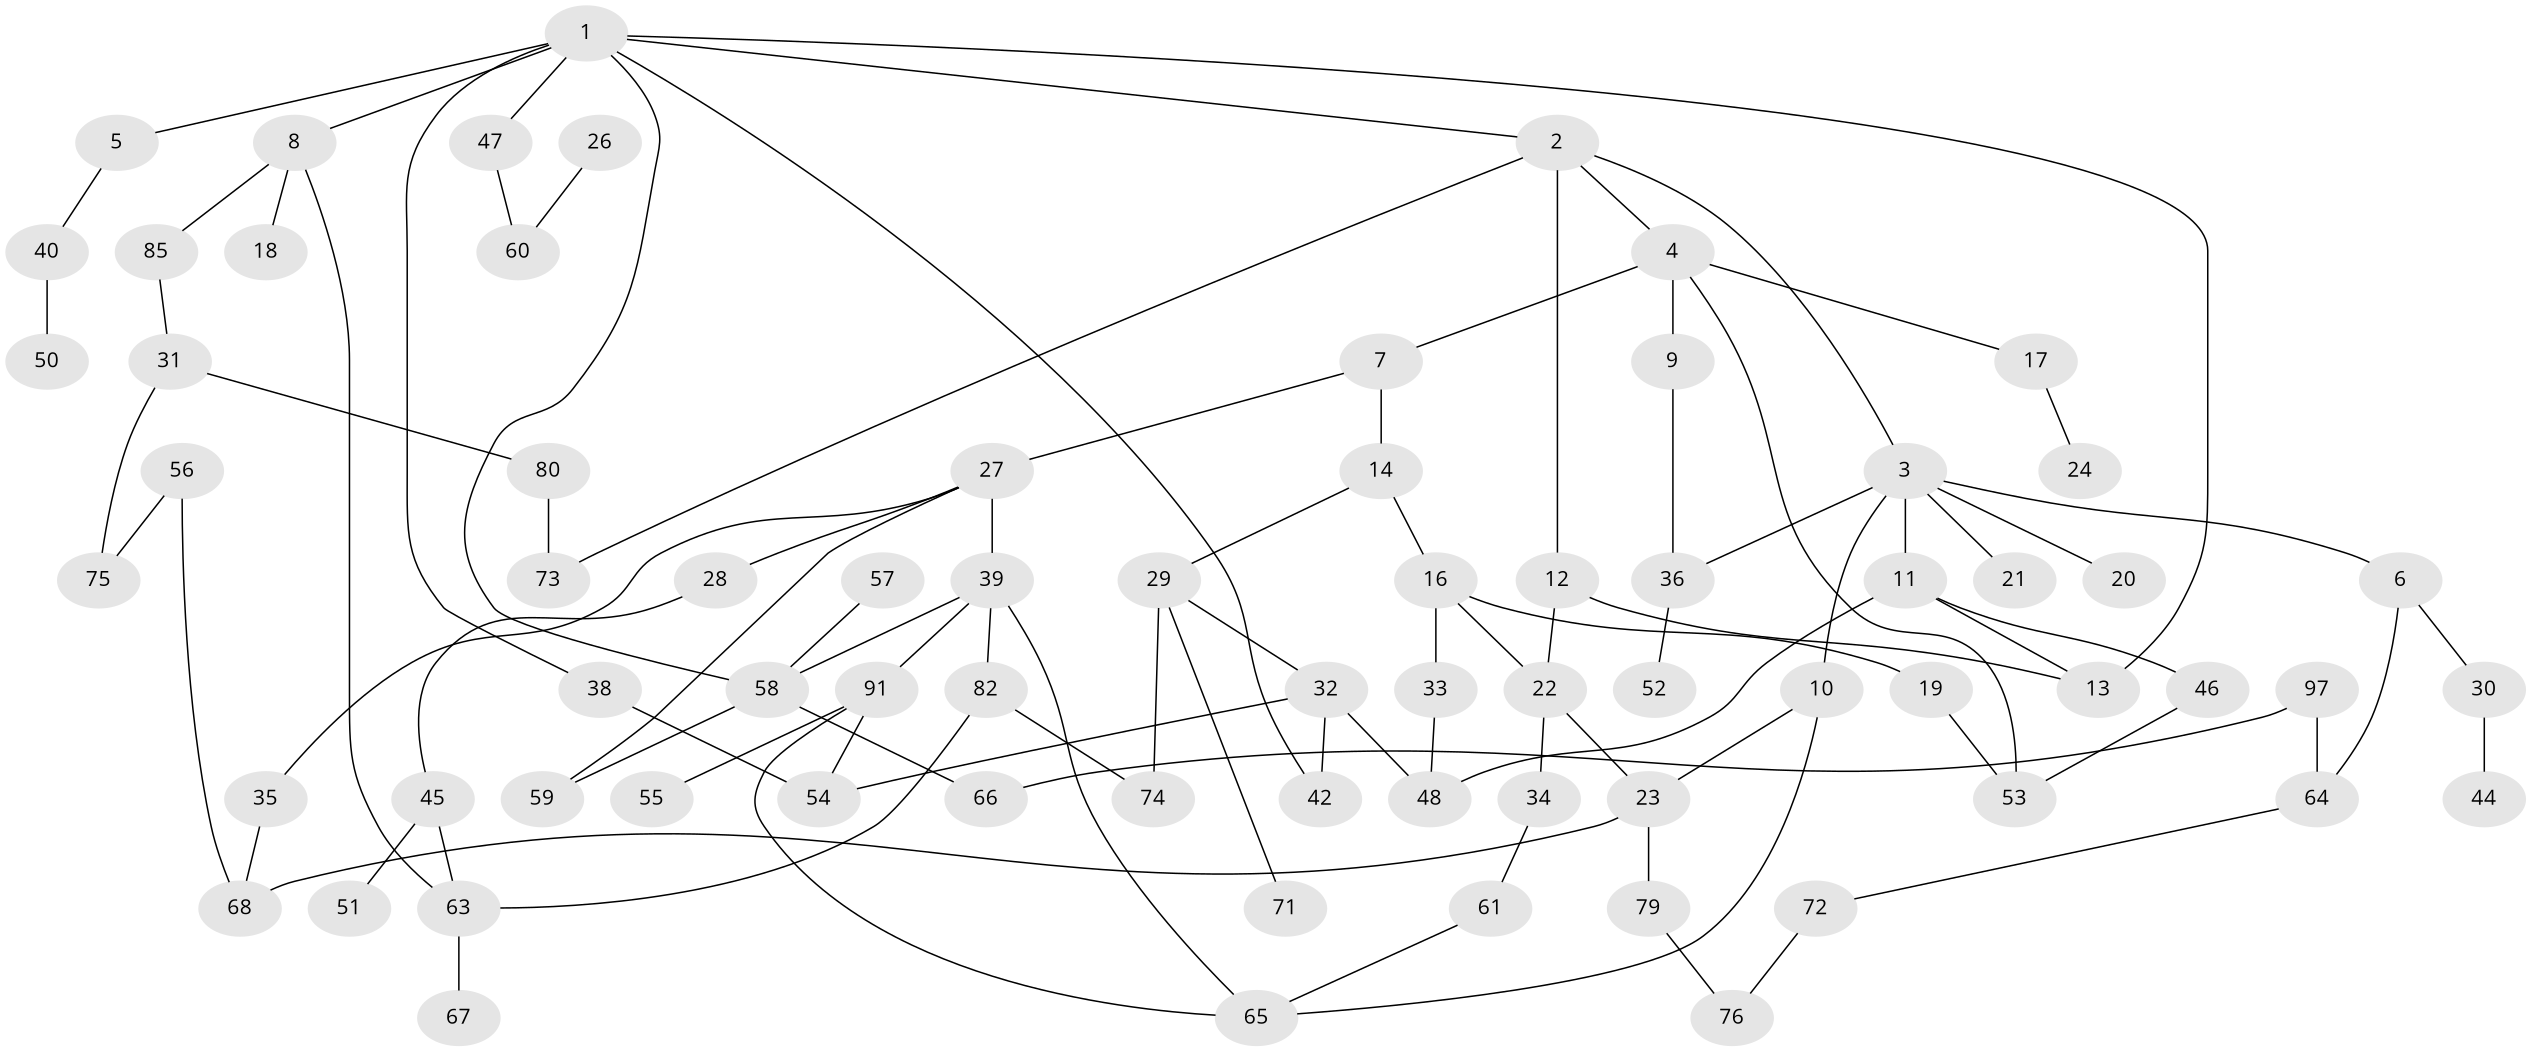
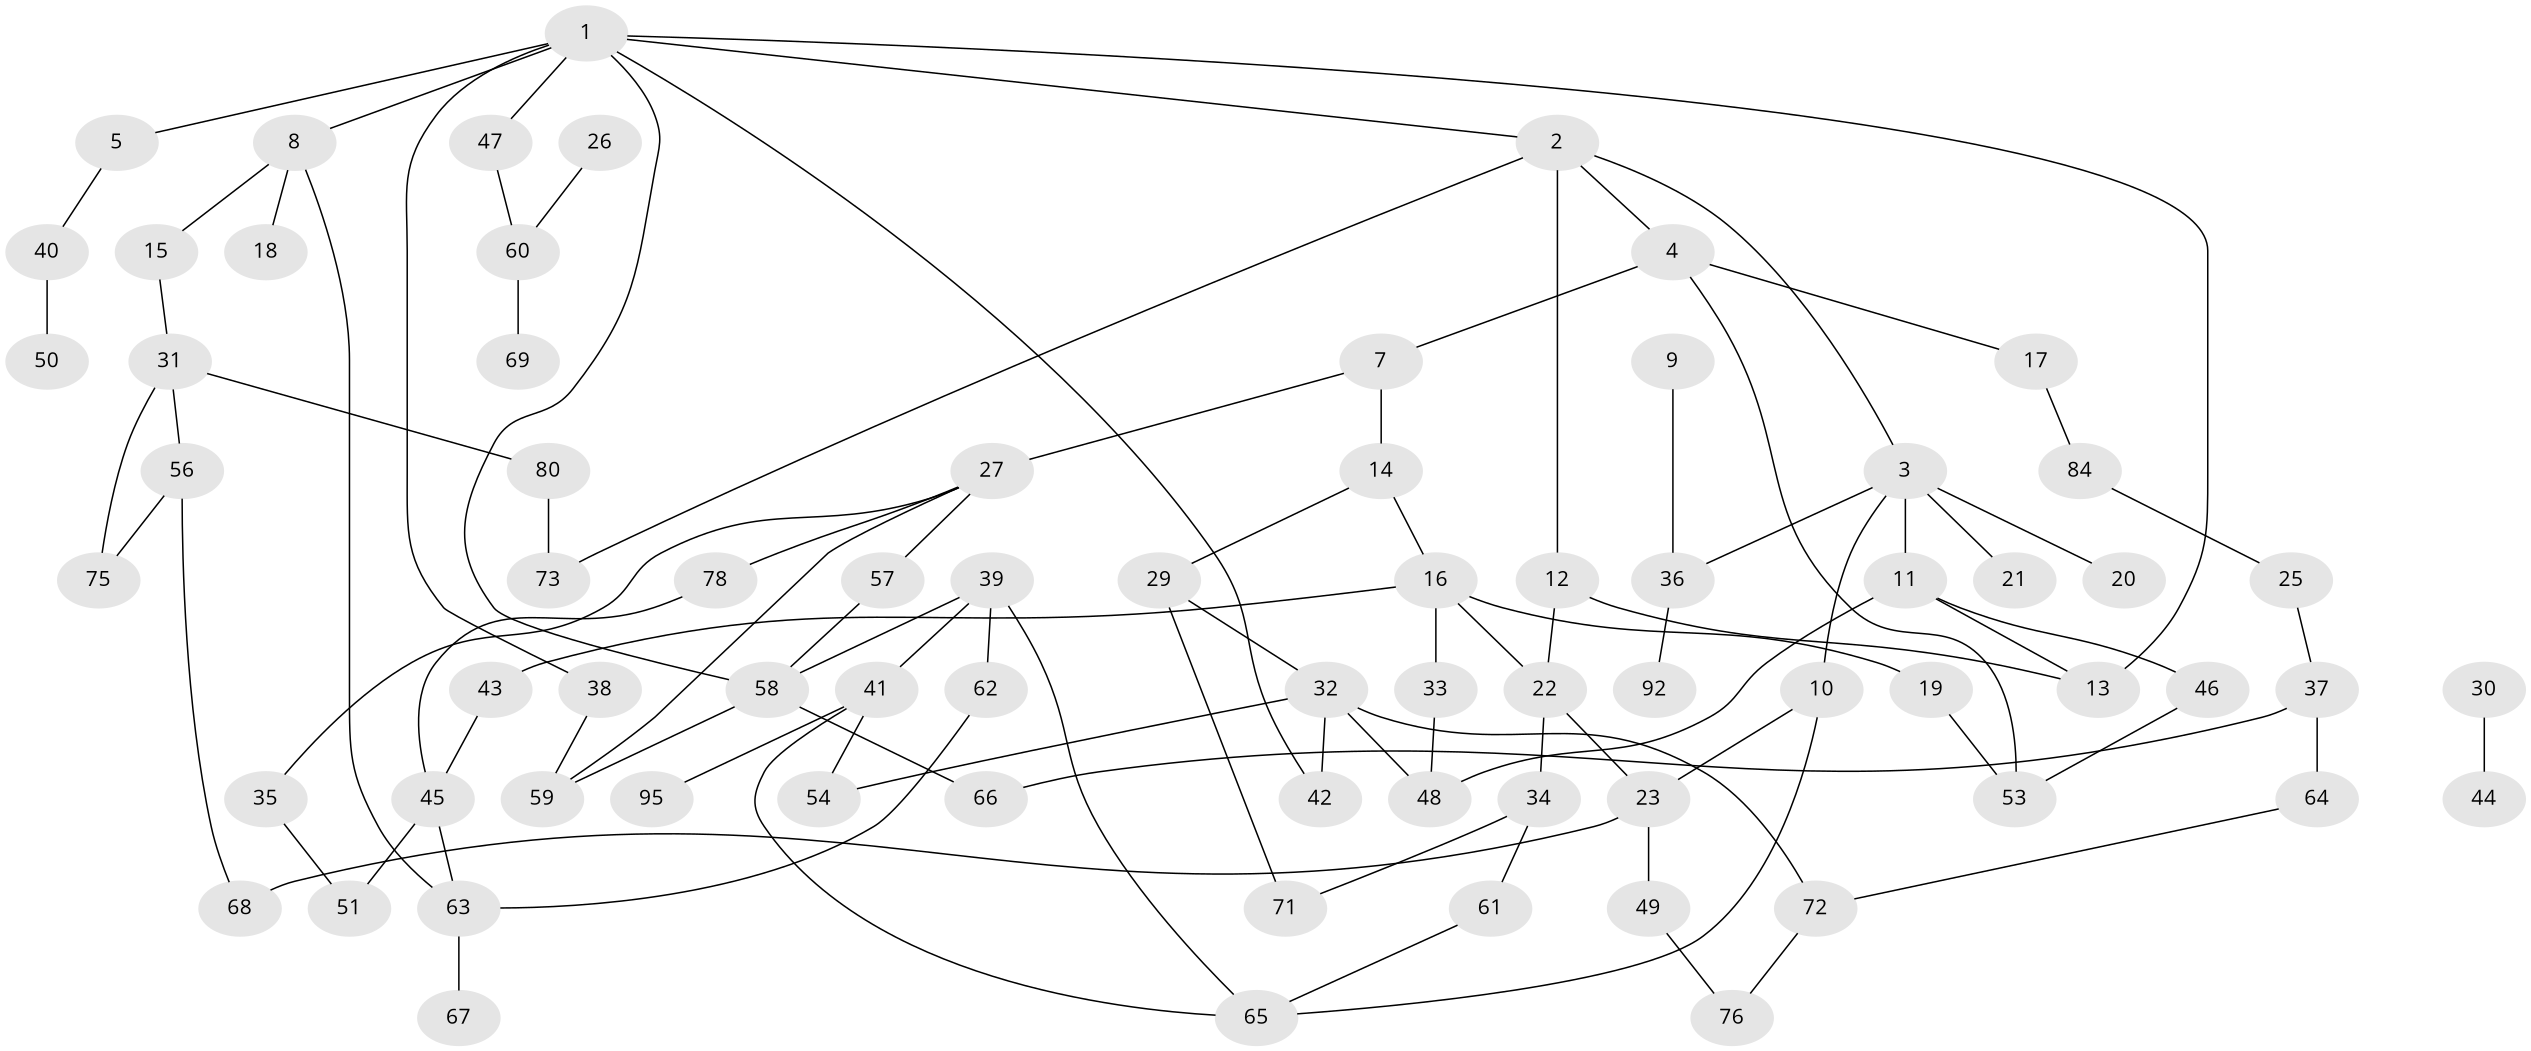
node "85": label "85" -> "15"
edge "4" -- "9": removed
node "69": added
edge "31" -- "56": added
node "24": label "24" -> "84"
edge "27" -- "39": now "27" -- "57"
node "28": label "28" -> "78"
node "25": added
node "6": removed
node "43": added
node "91": label "91" -> "41"
node "82": label "82" -> "62"
node "52": label "52" -> "92"
node "97": label "97" -> "37"
edge "32" -- "72": added
edge "38" -- "54": now "38" -- "59"
node "55": label "55" -> "95"
node "74": removed
edge "34" -- "71": added
edge "35" -- "68": now "35" -- "51"
node "79": label "79" -> "49"
